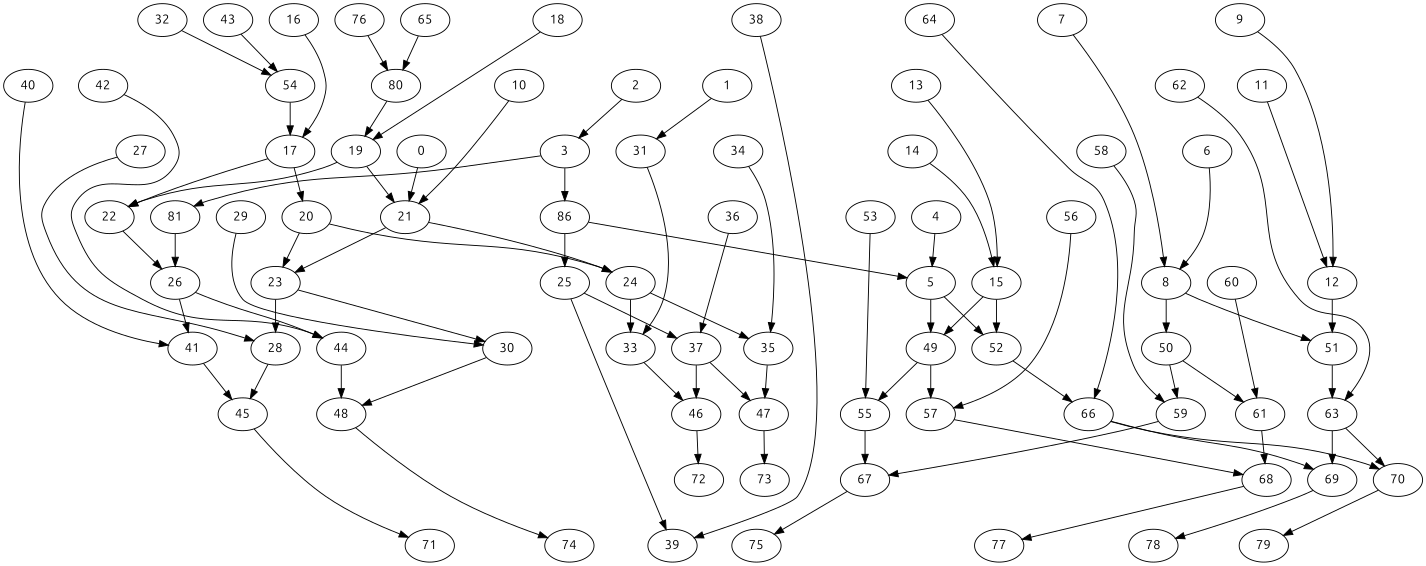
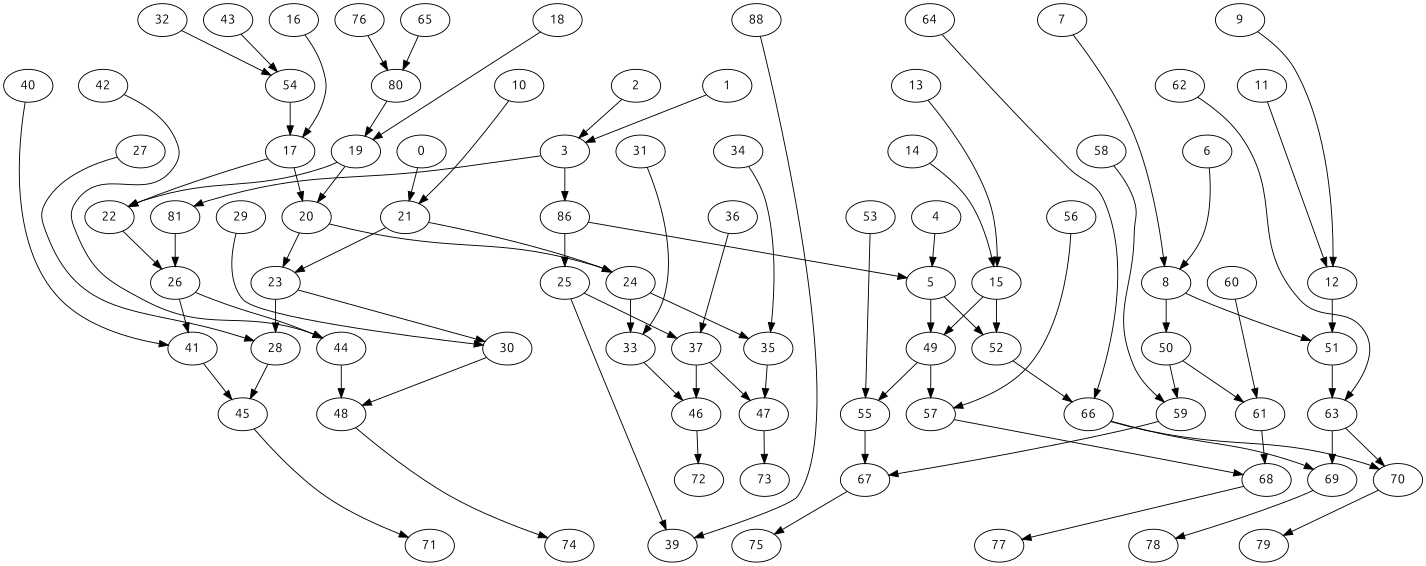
node "38": label "38" -> "88"
edge "1" -> "31": now "1" -> "3"
edge "19" -> "21": now "19" -> "20"
